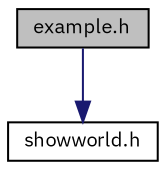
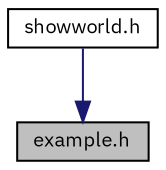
edge "example.h" -> "showworld.h": reversed
